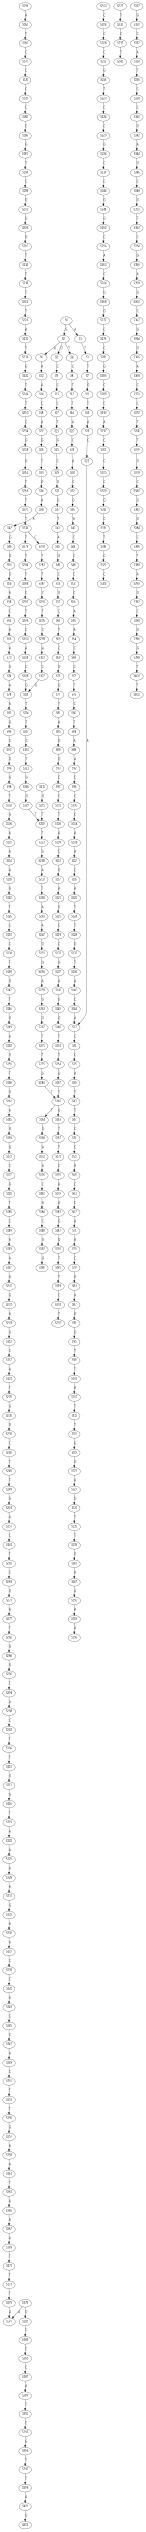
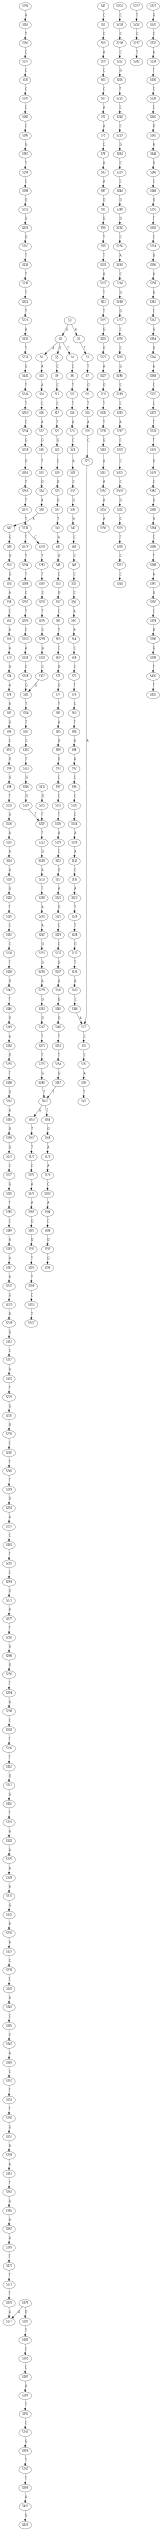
edge "S43" -> "S47": removed, label "T"
